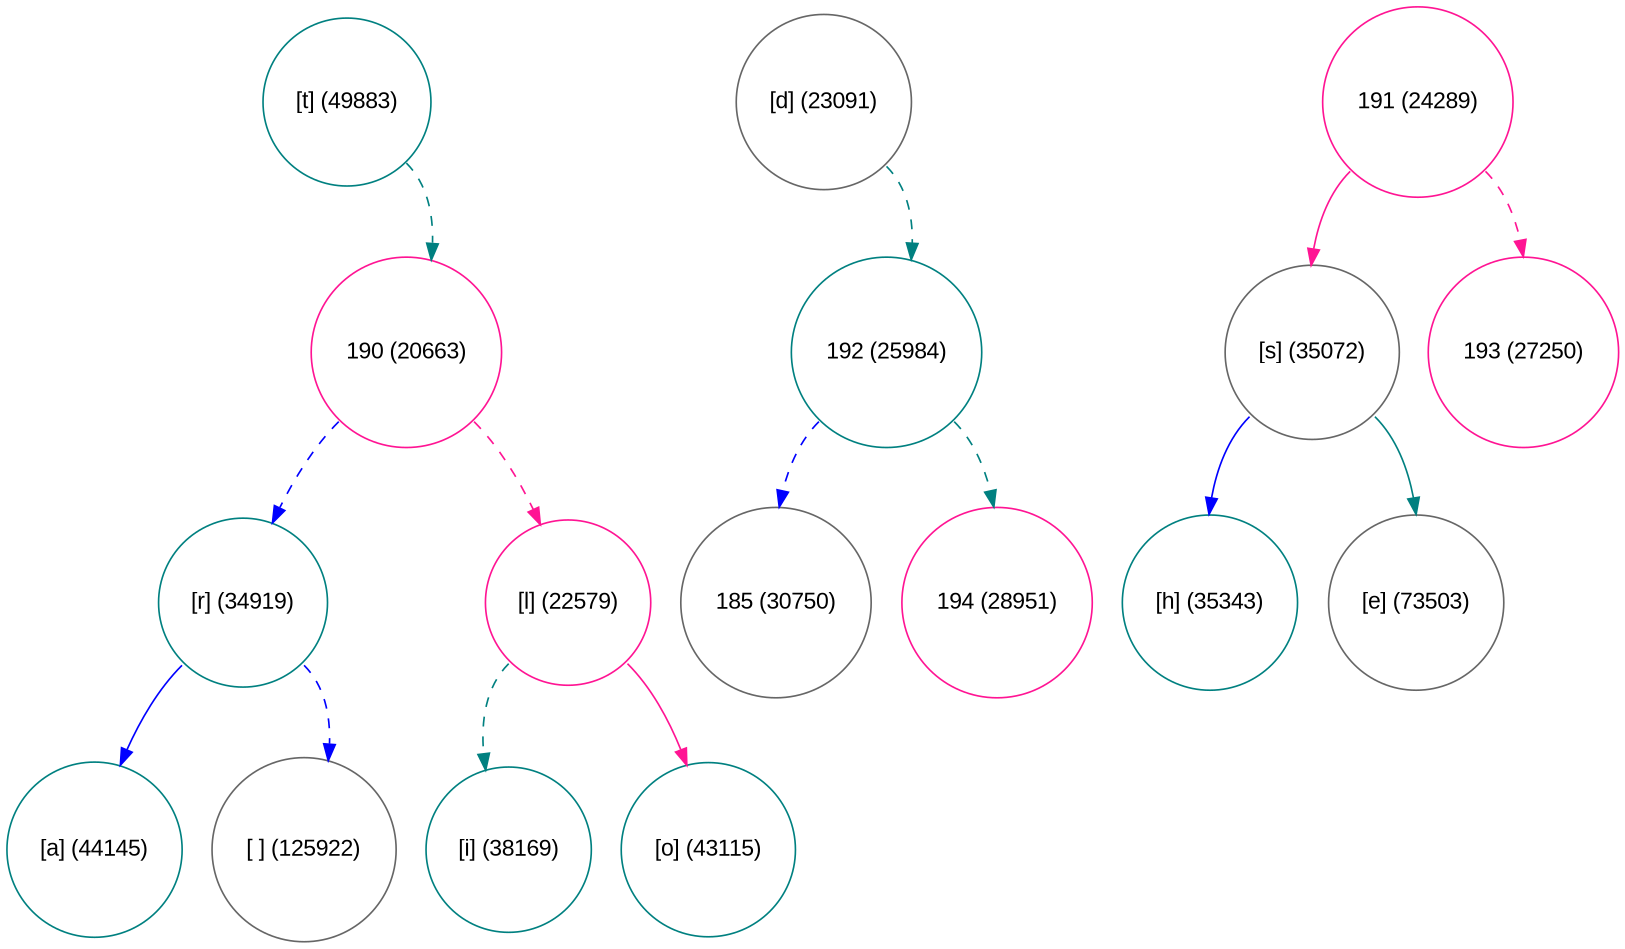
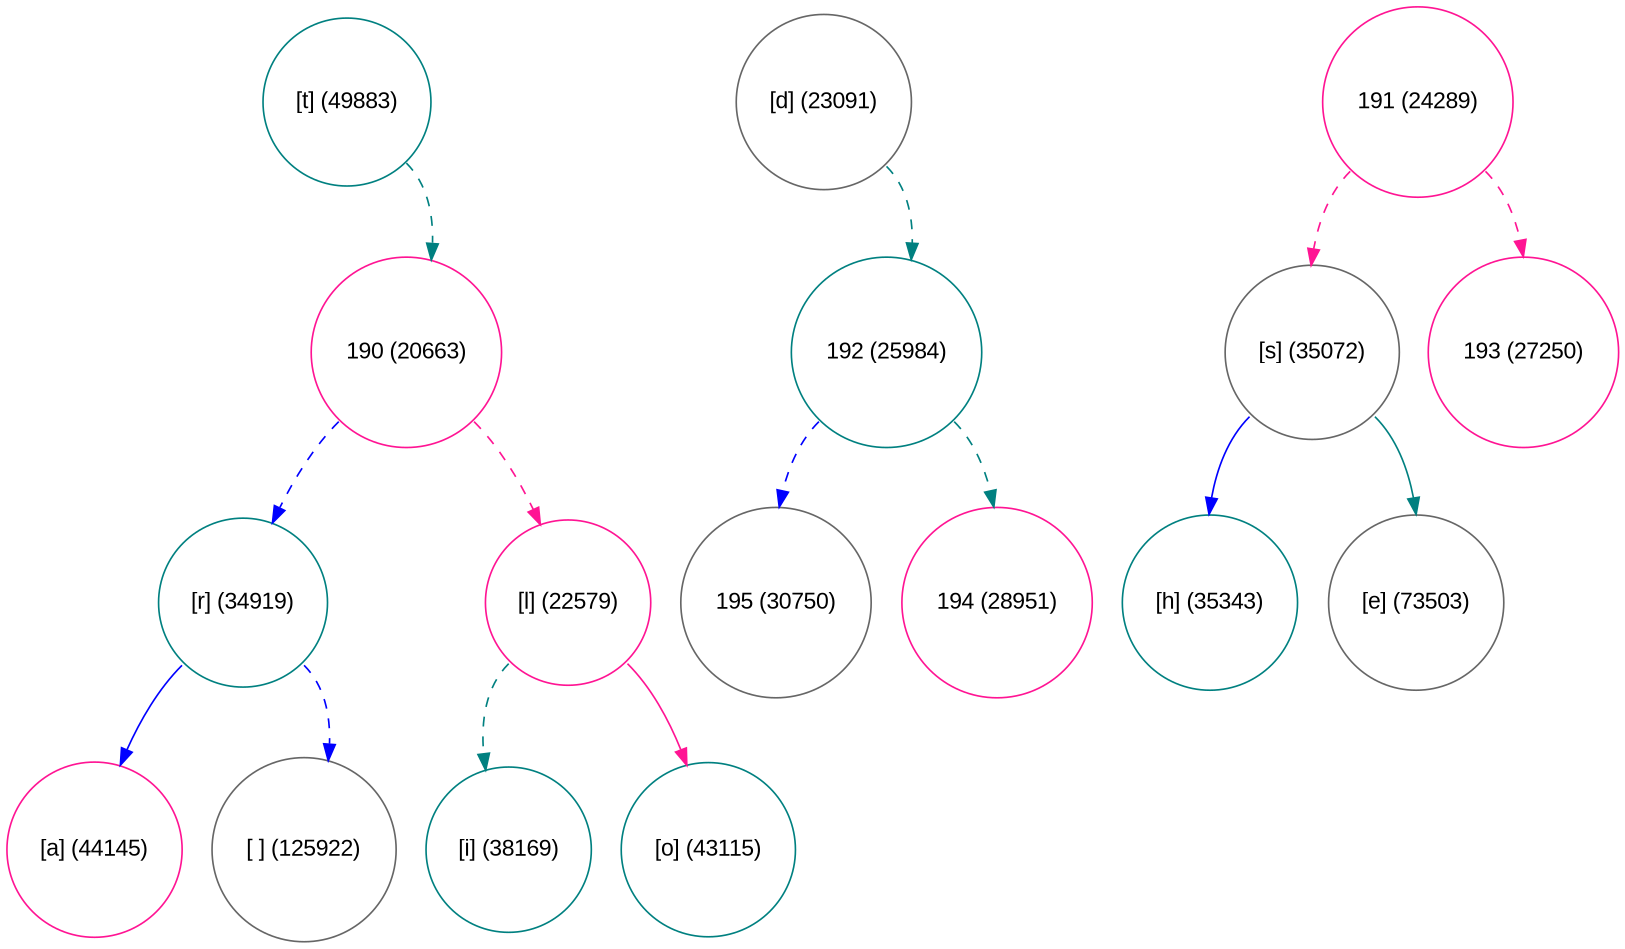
edge "191 (24289)" -> "[s] (35072)": style solid -> dashed
node "185 (30750)": label "185 (30750)" -> "195 (30750)"
node "[a] (44145)": color teal -> deeppink
